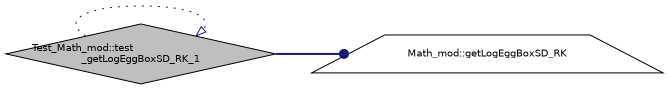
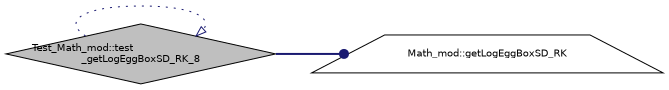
node "Test_Math_mod::test _getLogEggBoxSD_RK_1": label "Test_Math_mod::test _getLogEggBoxSD_RK_1" -> "Test_Math_mod::test _getLogEggBoxSD_RK_8"
